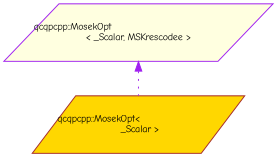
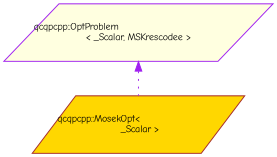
node "qcqpcpp::MosekOpt < _Scalar, MSKrescodee >": label "qcqpcpp::MosekOpt < _Scalar, MSKrescodee >" -> "qcqpcpp::OptProblem < _Scalar, MSKrescodee >"
